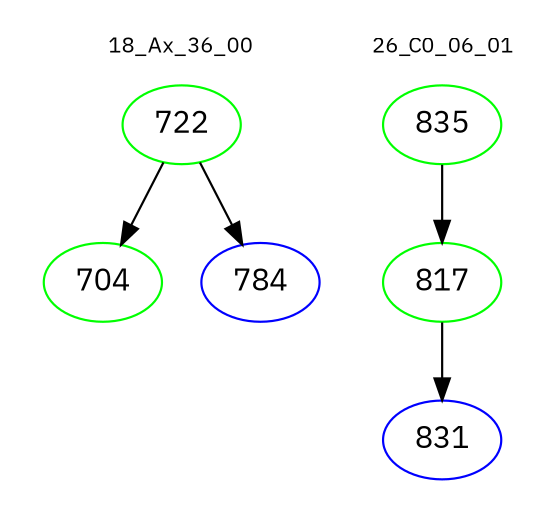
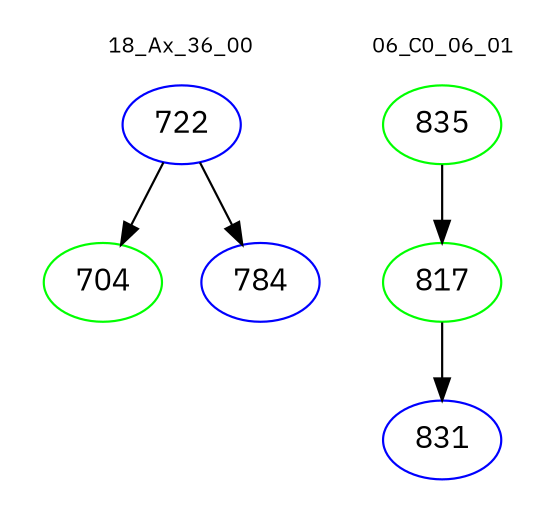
cluster "26_C0_06_01": label "26_C0_06_01" -> "06_C0_06_01"
node "722": color green -> blue
